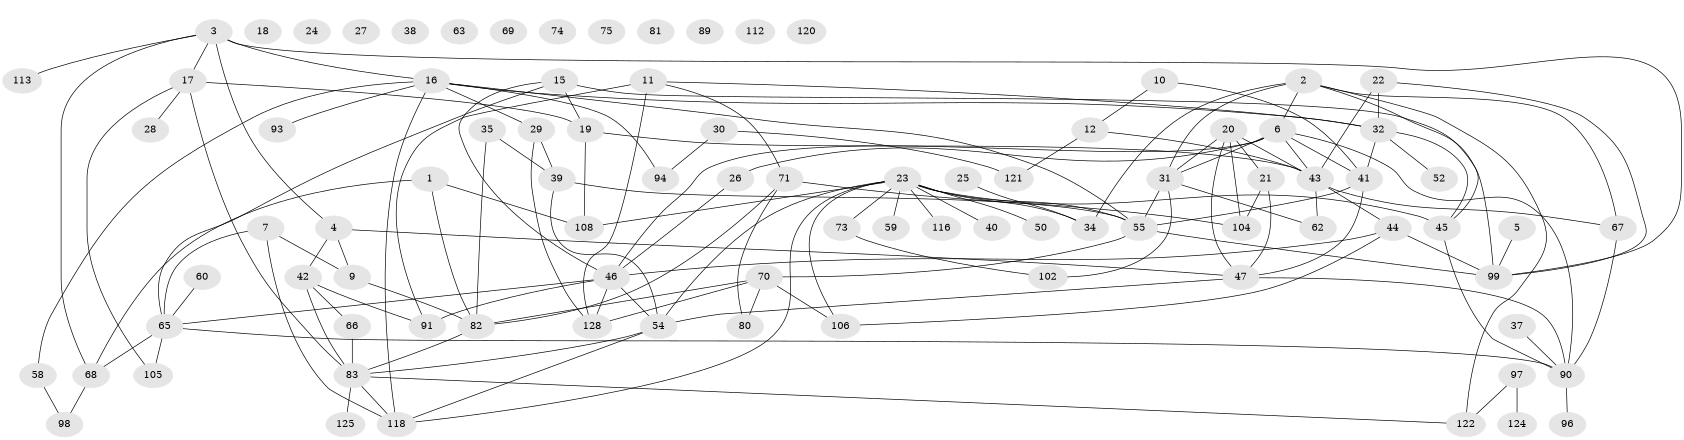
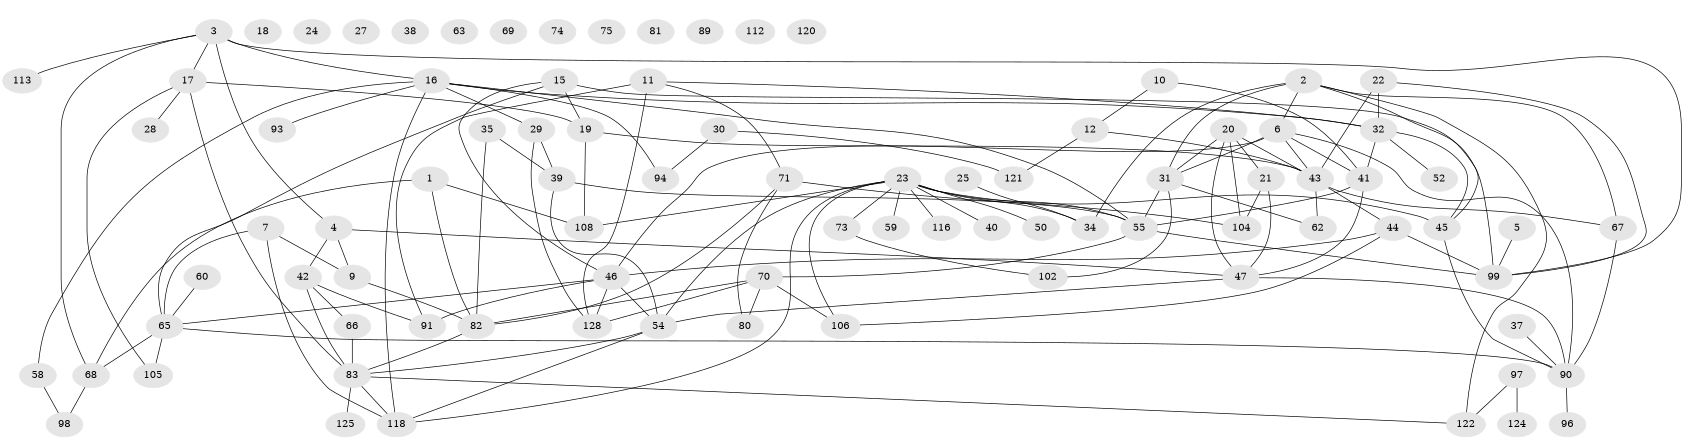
node "26": removed
